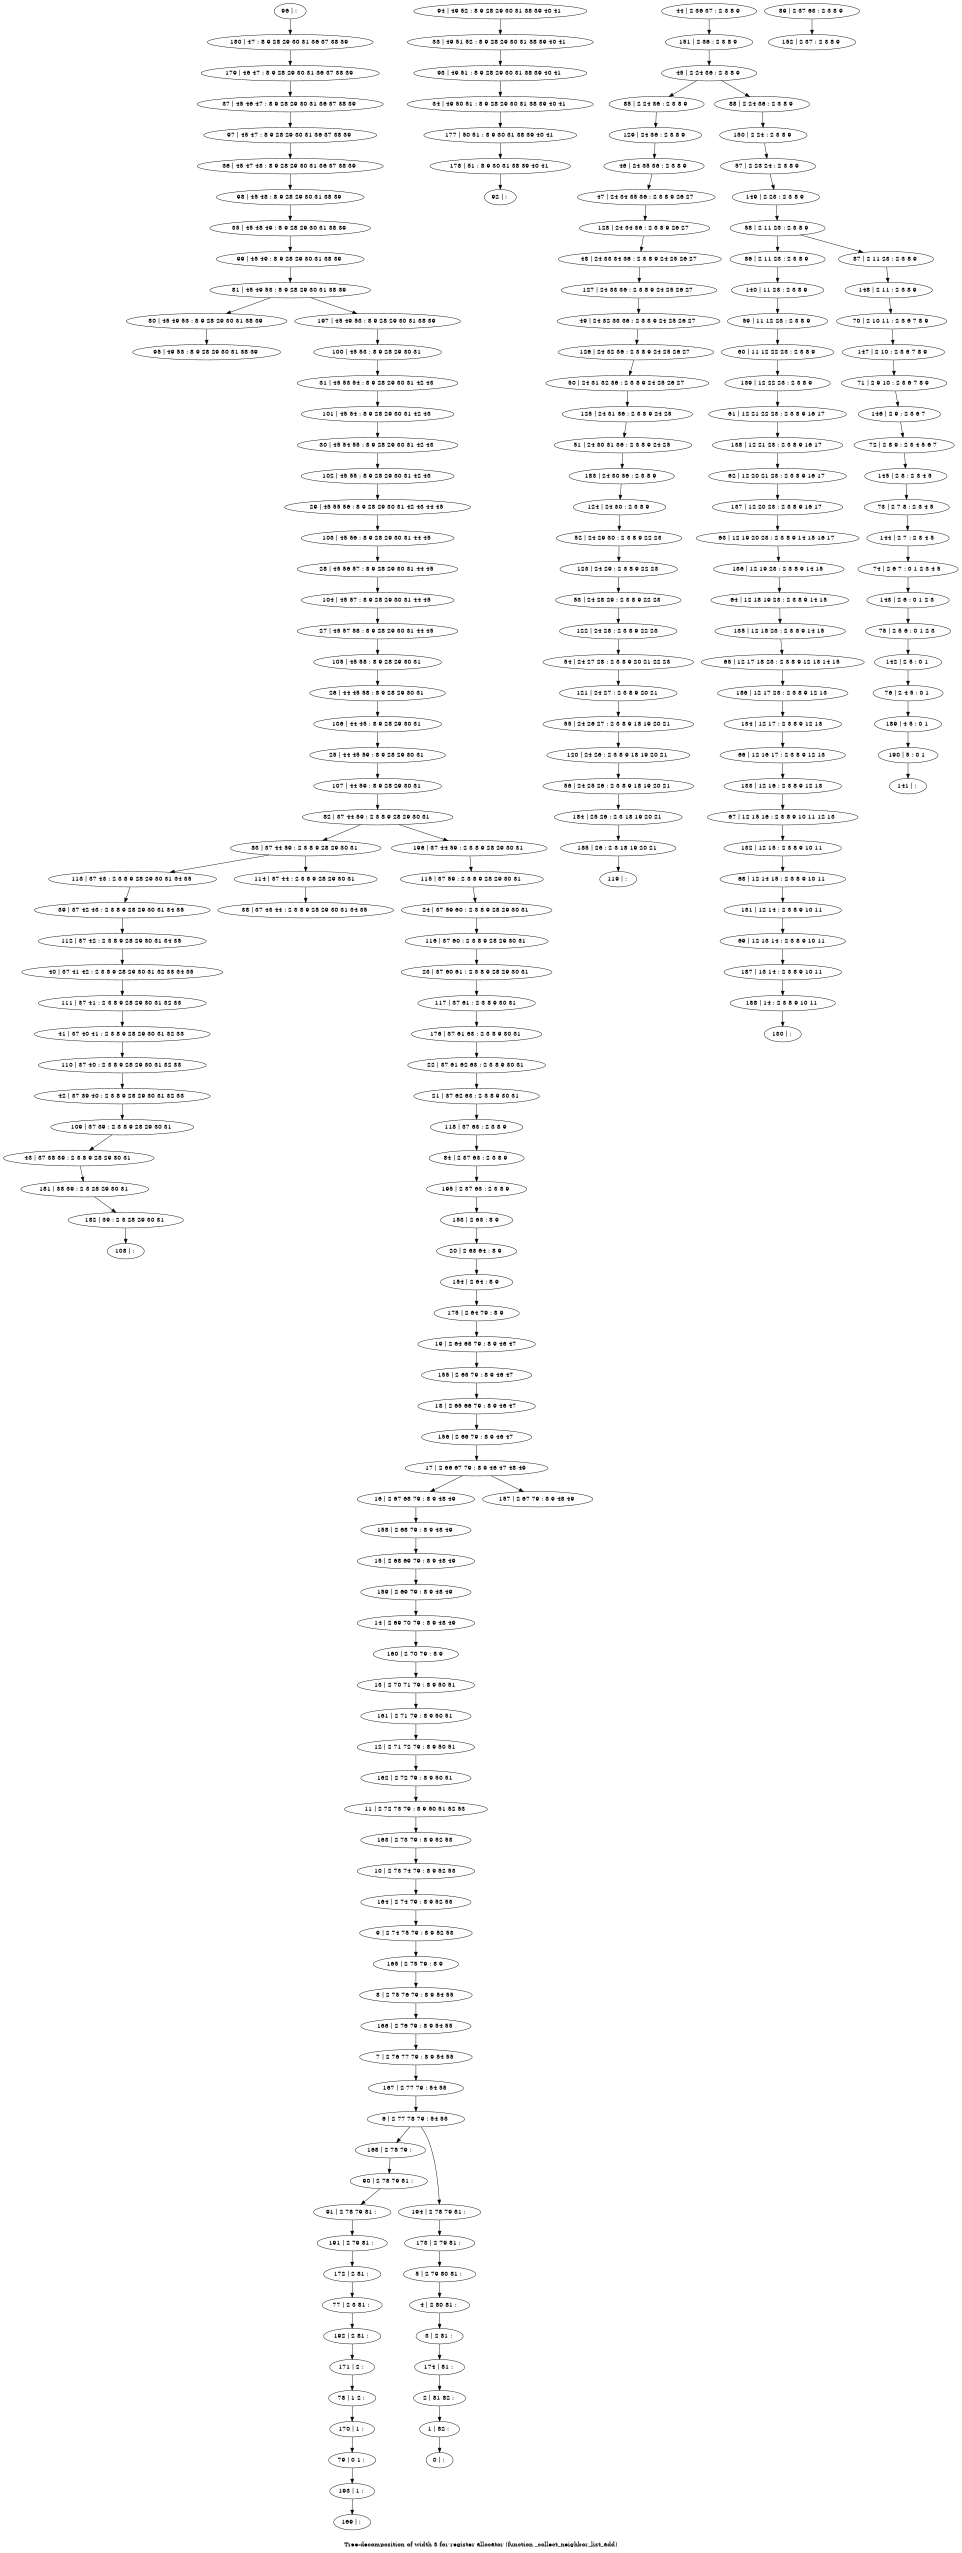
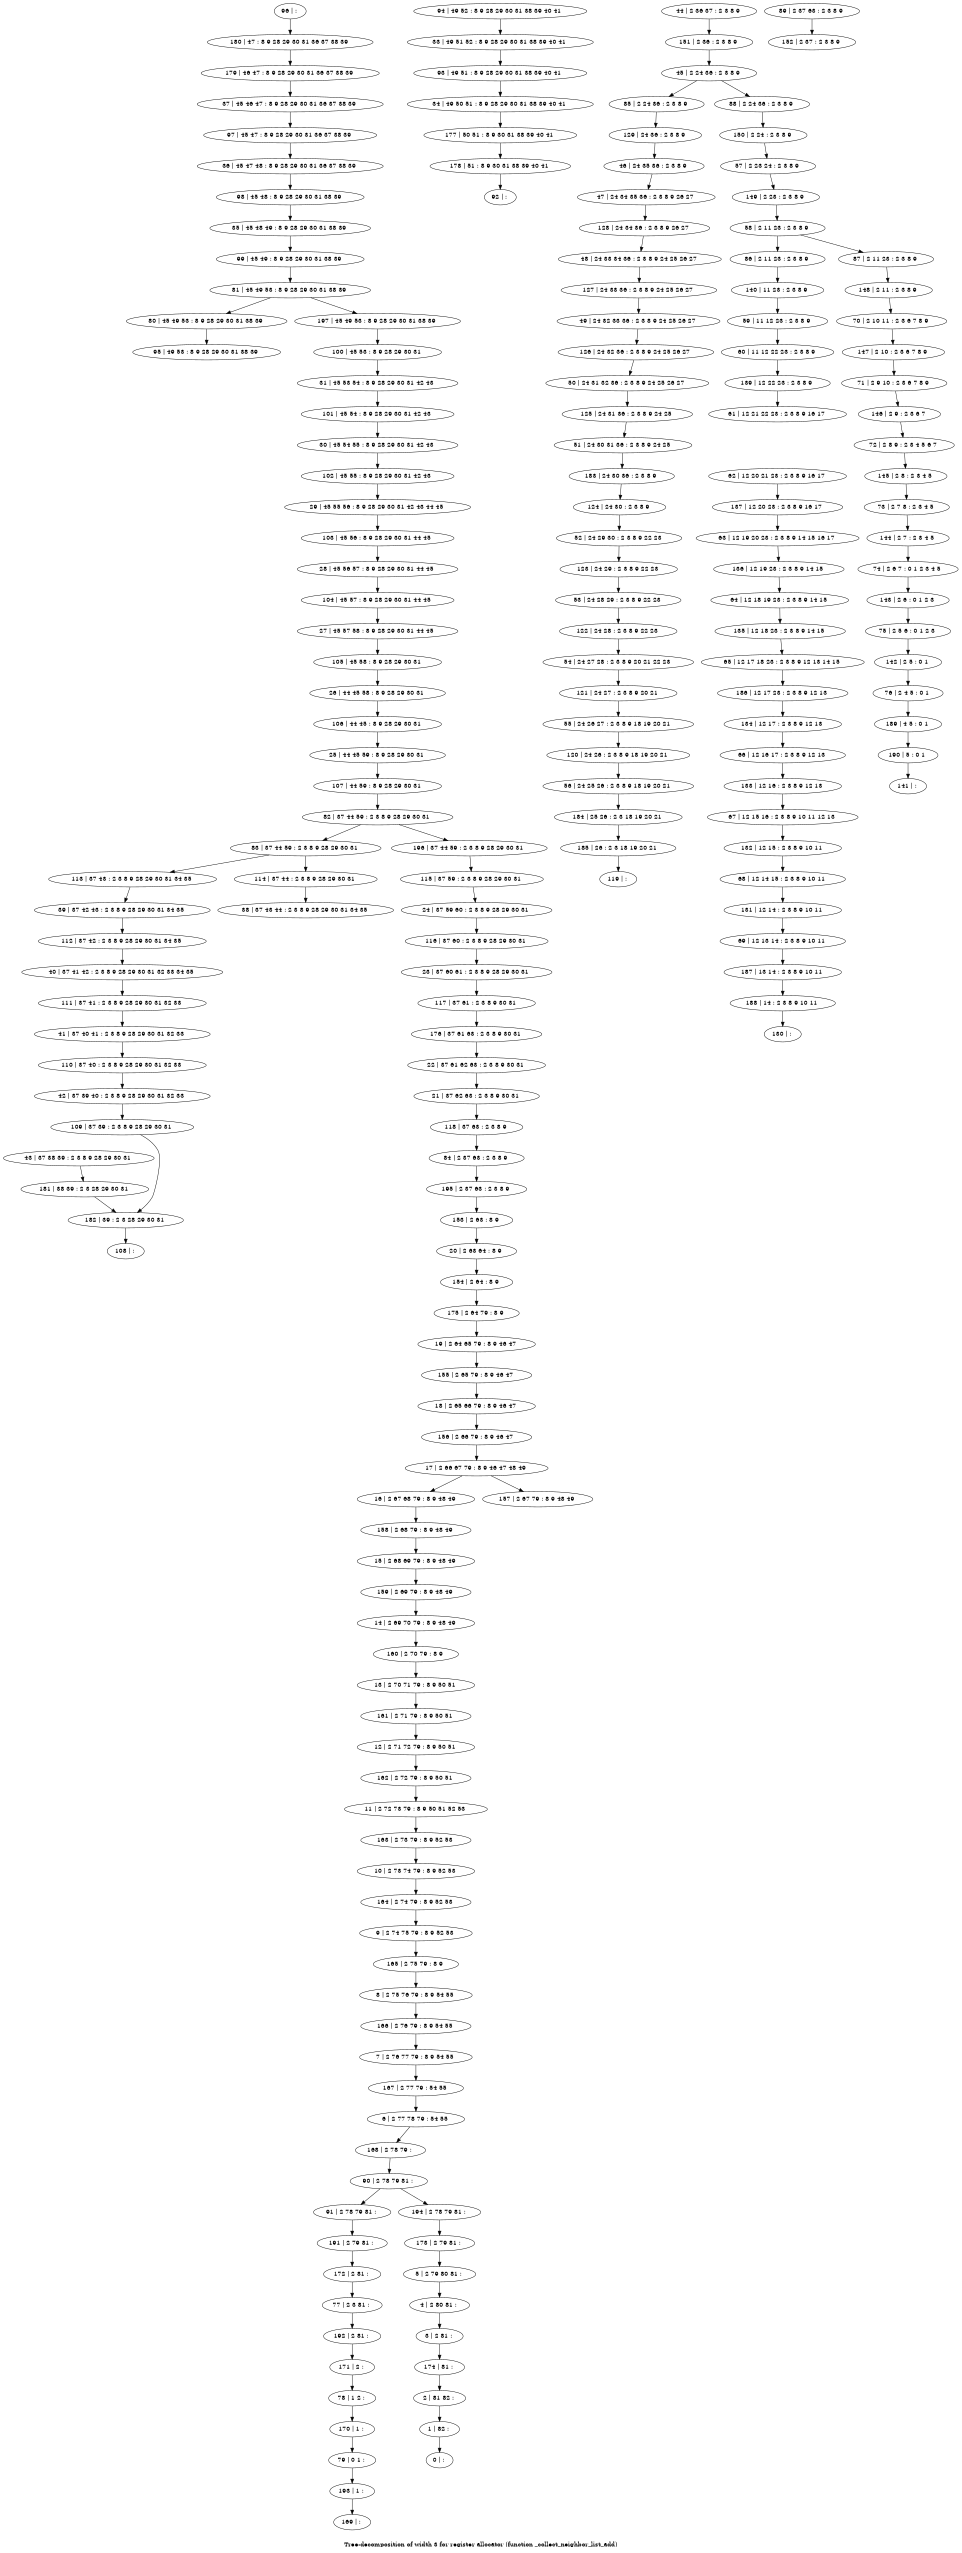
node "138 | 12 21 23 : 2 3 8 9 16 17": removed
edge "109 | 37 39 : 2 3 8 9 28 29 30 31" -> "43 | 37 38 39 : 2 3 8 9 28 29 30 31": now "109 | 37 39 : 2 3 8 9 28 29 30 31" -> "182 | 39 : 2 3 28 29 30 31"
edge "6 | 2 77 78 79 : 54 55" -> "194 | 2 78 79 81 :": now "90 | 2 78 79 81 :" -> "194 | 2 78 79 81 :"
